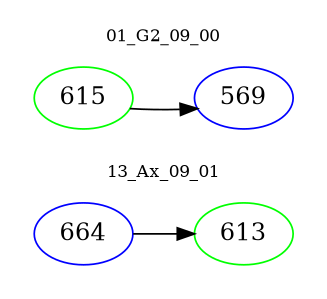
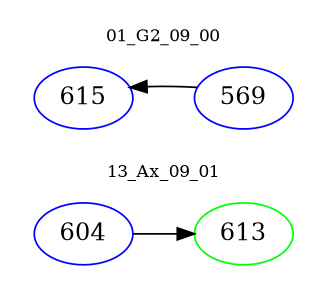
node "615": color green -> blue
edge "615" -> "569": reversed
node "664": label "664" -> "604"
